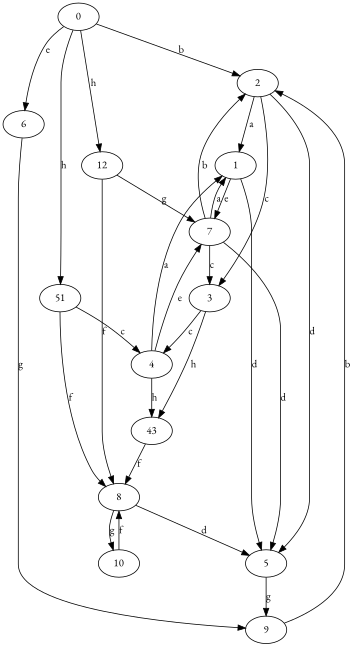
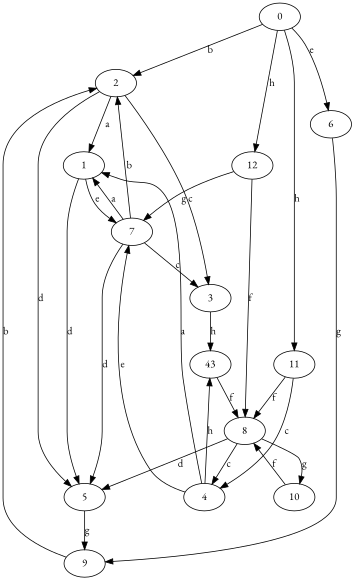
node "51": label "51" -> "11"
edge "3" -> "4": now "8" -> "4"
